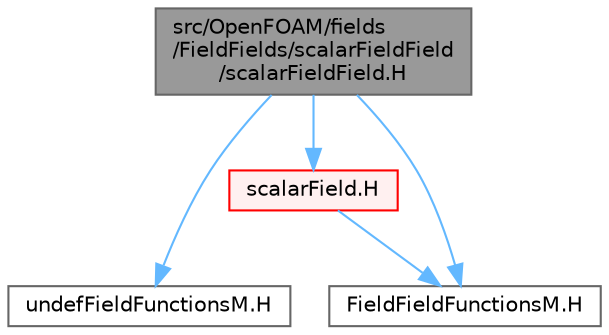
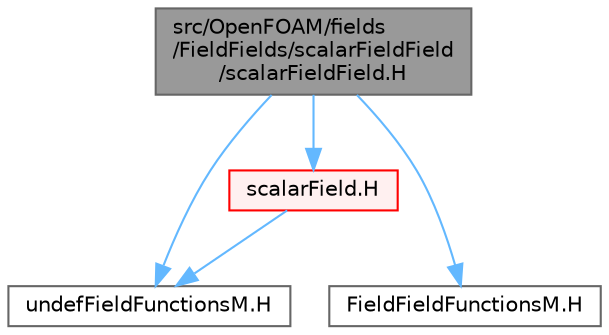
edge "scalarField.H" -> "FieldFieldFunctionsM.H": now "scalarField.H" -> "undefFieldFunctionsM.H"
